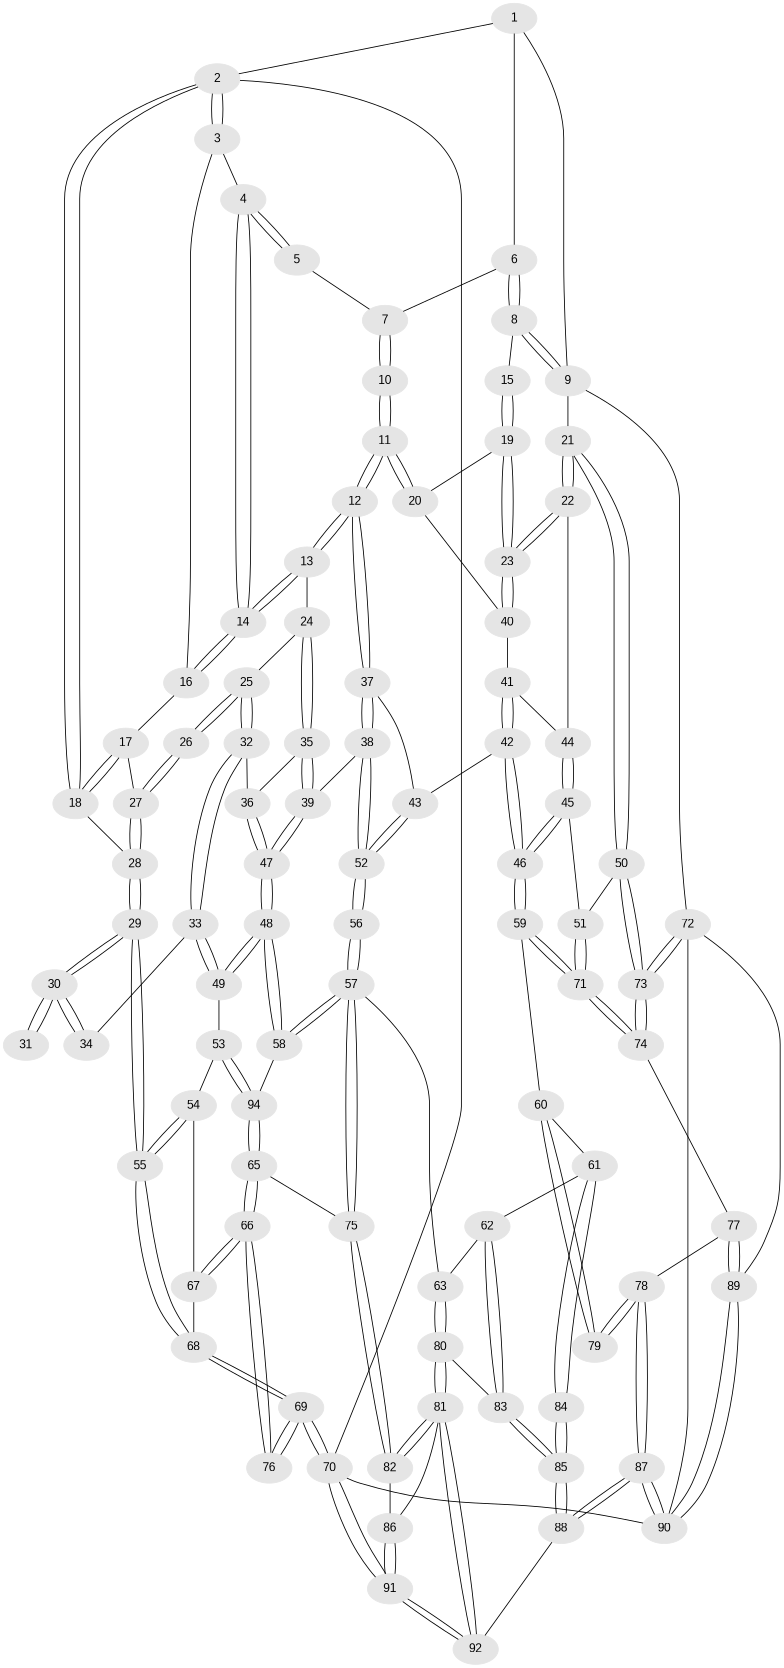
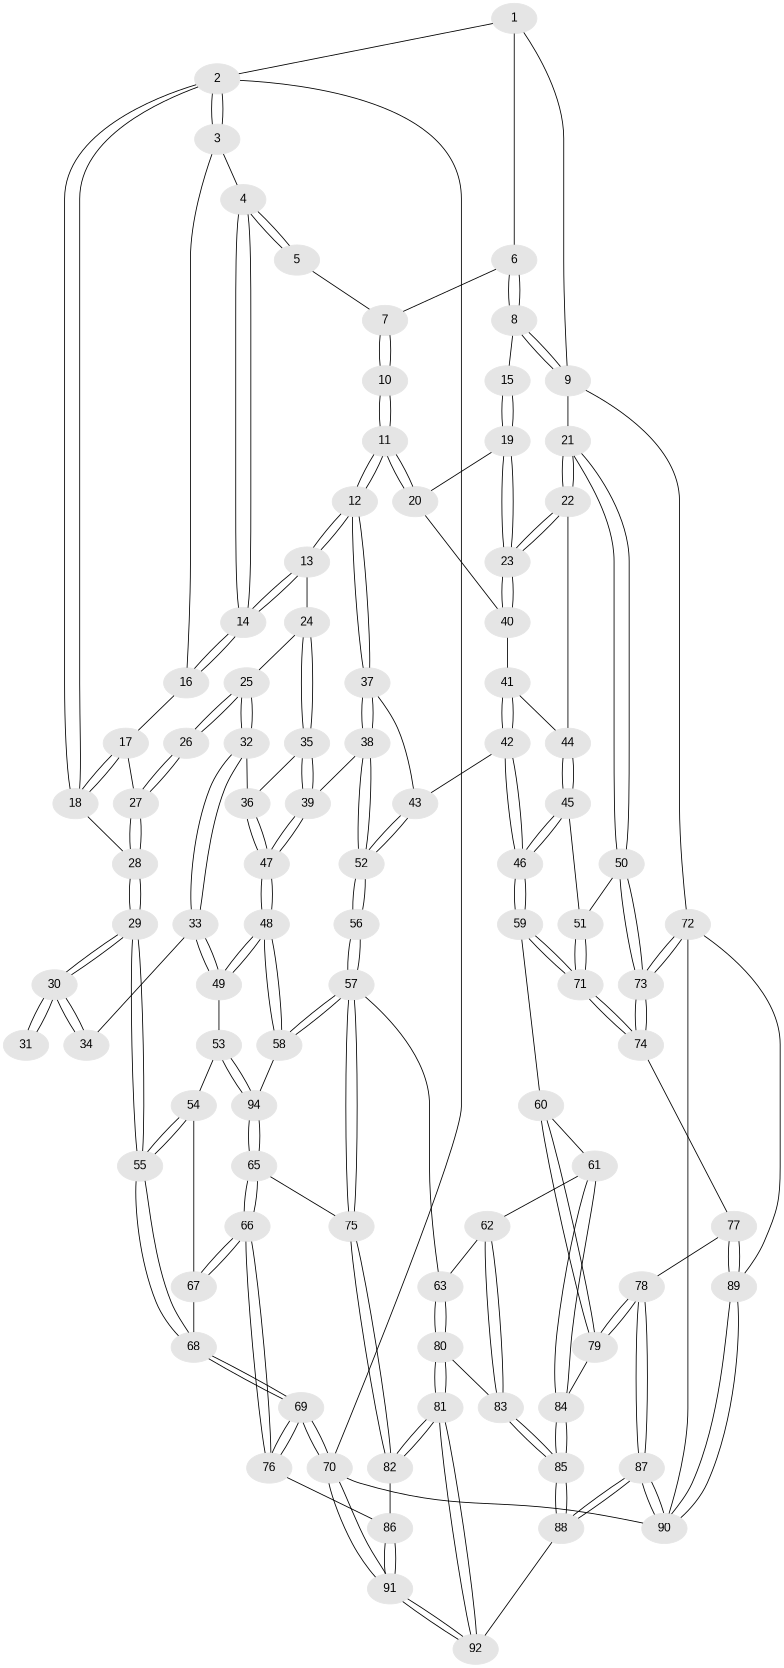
edge "79" -- "84": added
edge "81" -- "86": now "76" -- "86"
